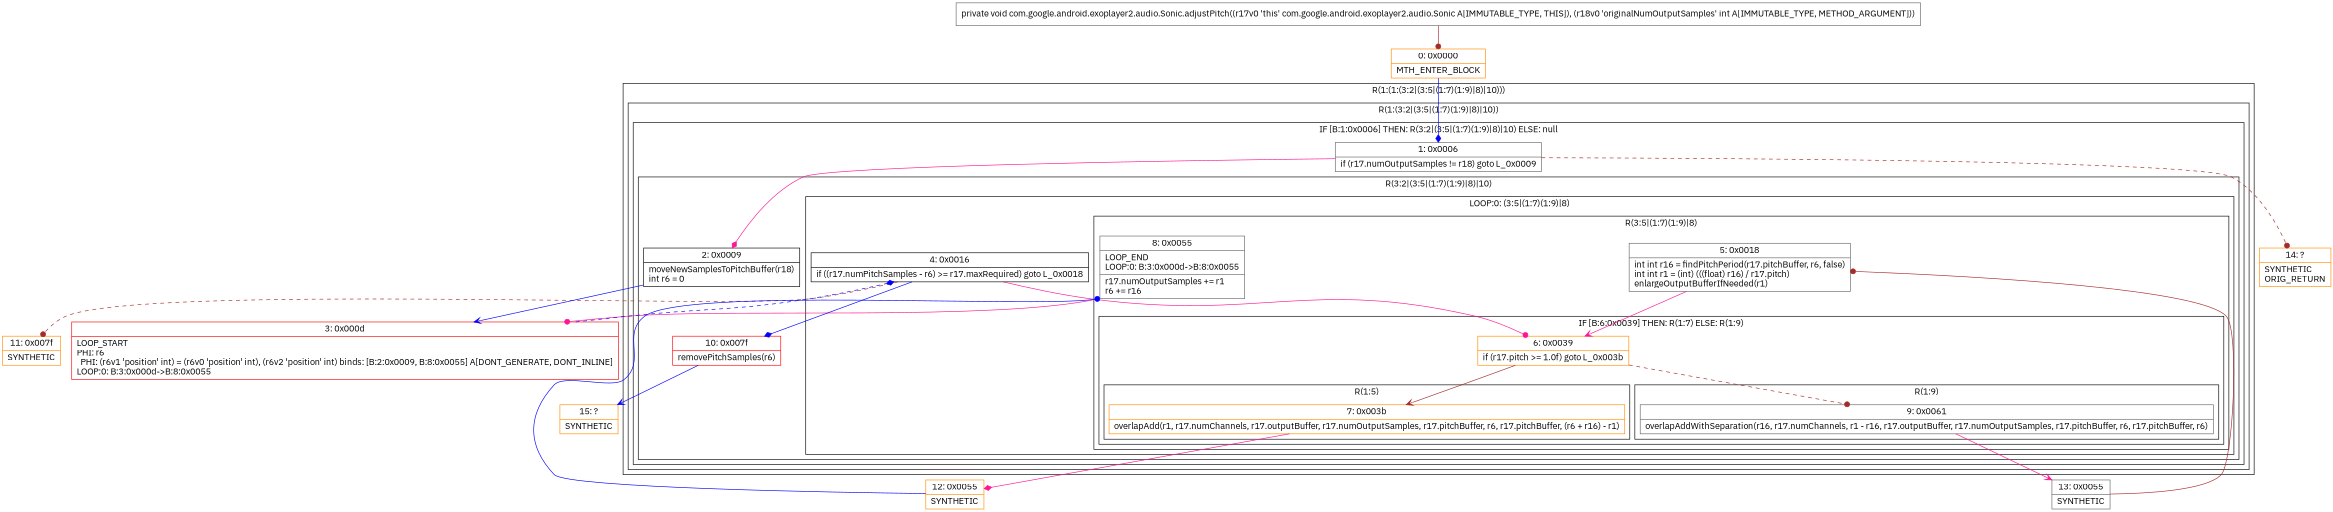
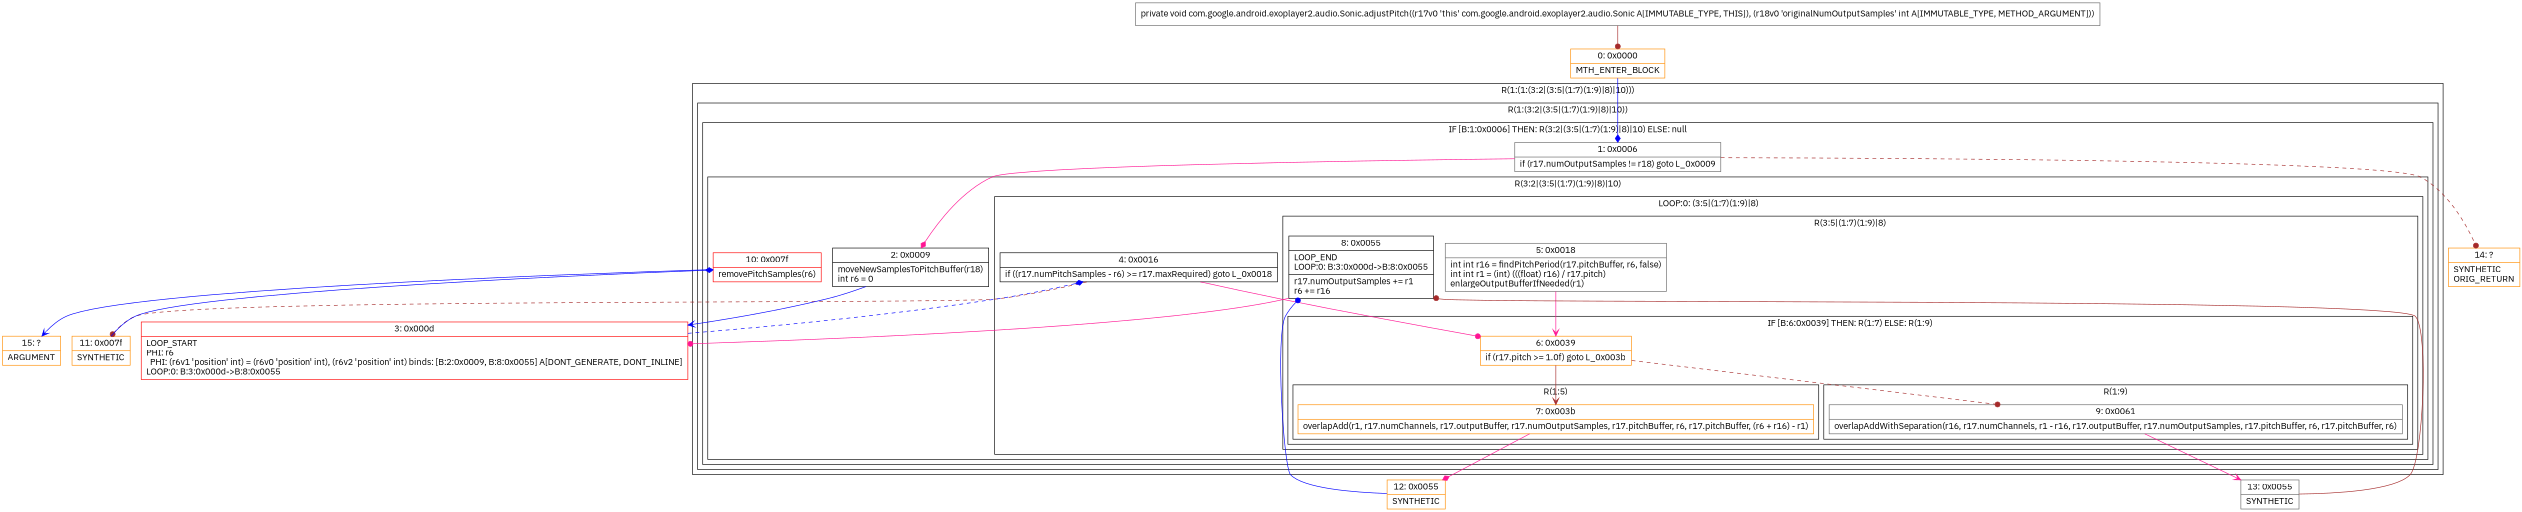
node "8: 0x0055": color gray40 -> black
edge "13: 0x0055" -> "5: 0x0018": now "13: 0x0055" -> "8: 0x0055"
edge "4: 0x0016" -> "10: 0x007f": now "11: 0x007f" -> "10: 0x007f"
node "15: ?": text "SYNTHETIC" -> "ARGUMENT"
